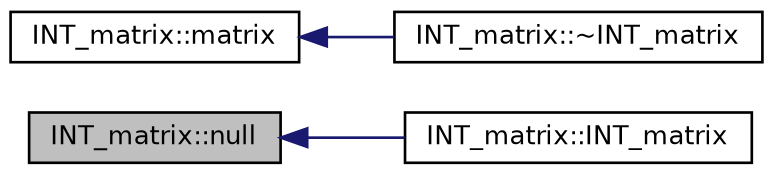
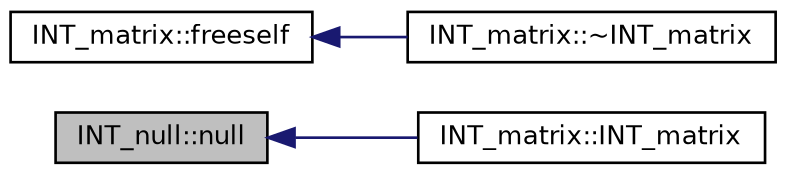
node "INT_matrix::matrix": label "INT_matrix::matrix" -> "INT_matrix::freeself"
node "INT_matrix::null": label "INT_matrix::null" -> "INT_null::null"
